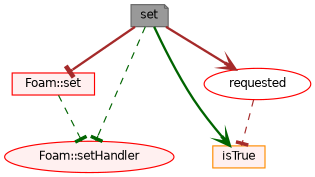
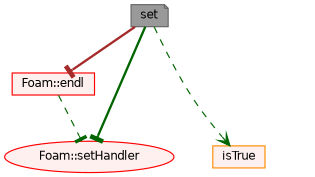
edge "set" -> "Foam::setHandler": style dashed -> bold
node "Foam::set": label "Foam::set" -> "Foam::endl"
edge "set" -> "isTrue": style bold -> dashed
node "requested": removed
